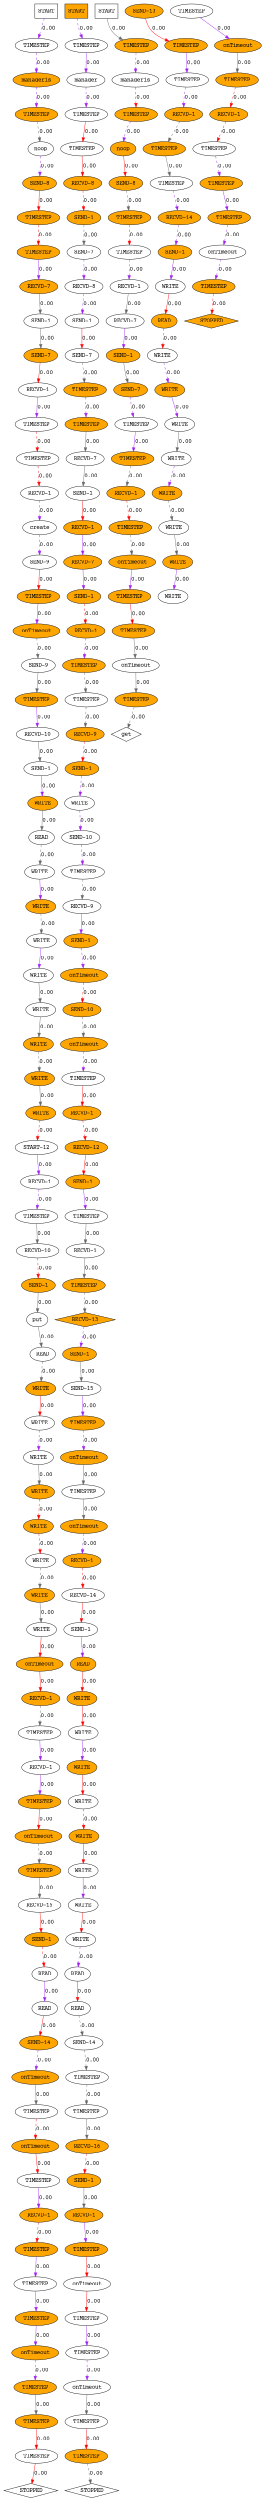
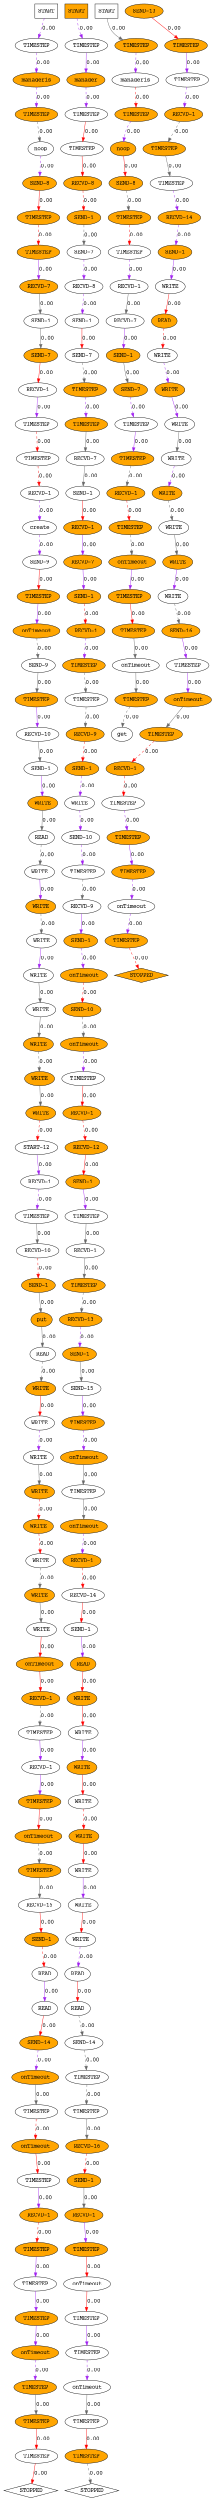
node "manager": fillcolor white -> orange
node "SEND-16": added
node "get": shape diamond -> ellipse
node "put": fillcolor white -> orange
node "RECVD-13": shape diamond -> ellipse
